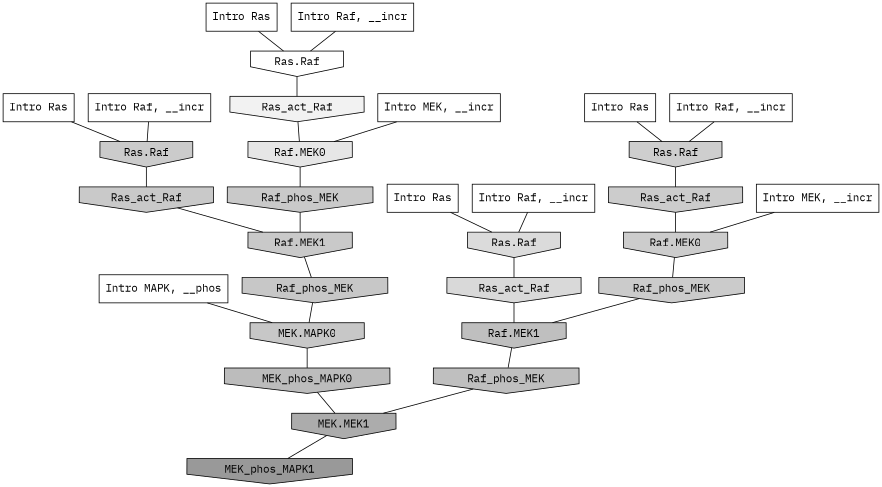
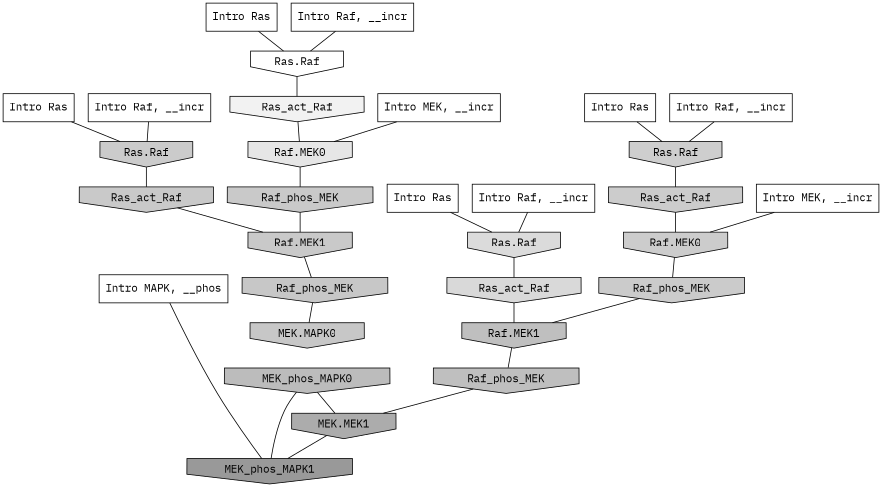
edge "Intro MAPK, __phos" -- "MEK.MAPK0": now "Intro MAPK, __phos" -- "MEK_phos_MAPK1"
edge "MEK.MAPK0" -- "MEK_phos_MAPK0": now "MEK_phos_MAPK1" -- "MEK_phos_MAPK0"
